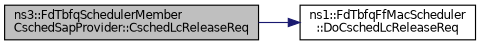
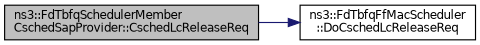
node "ns1::FdTbfqFfMacScheduler ::DoCschedLcReleaseReq": label "ns1::FdTbfqFfMacScheduler ::DoCschedLcReleaseReq" -> "ns3::FdTbfqFfMacScheduler ::DoCschedLcReleaseReq"
